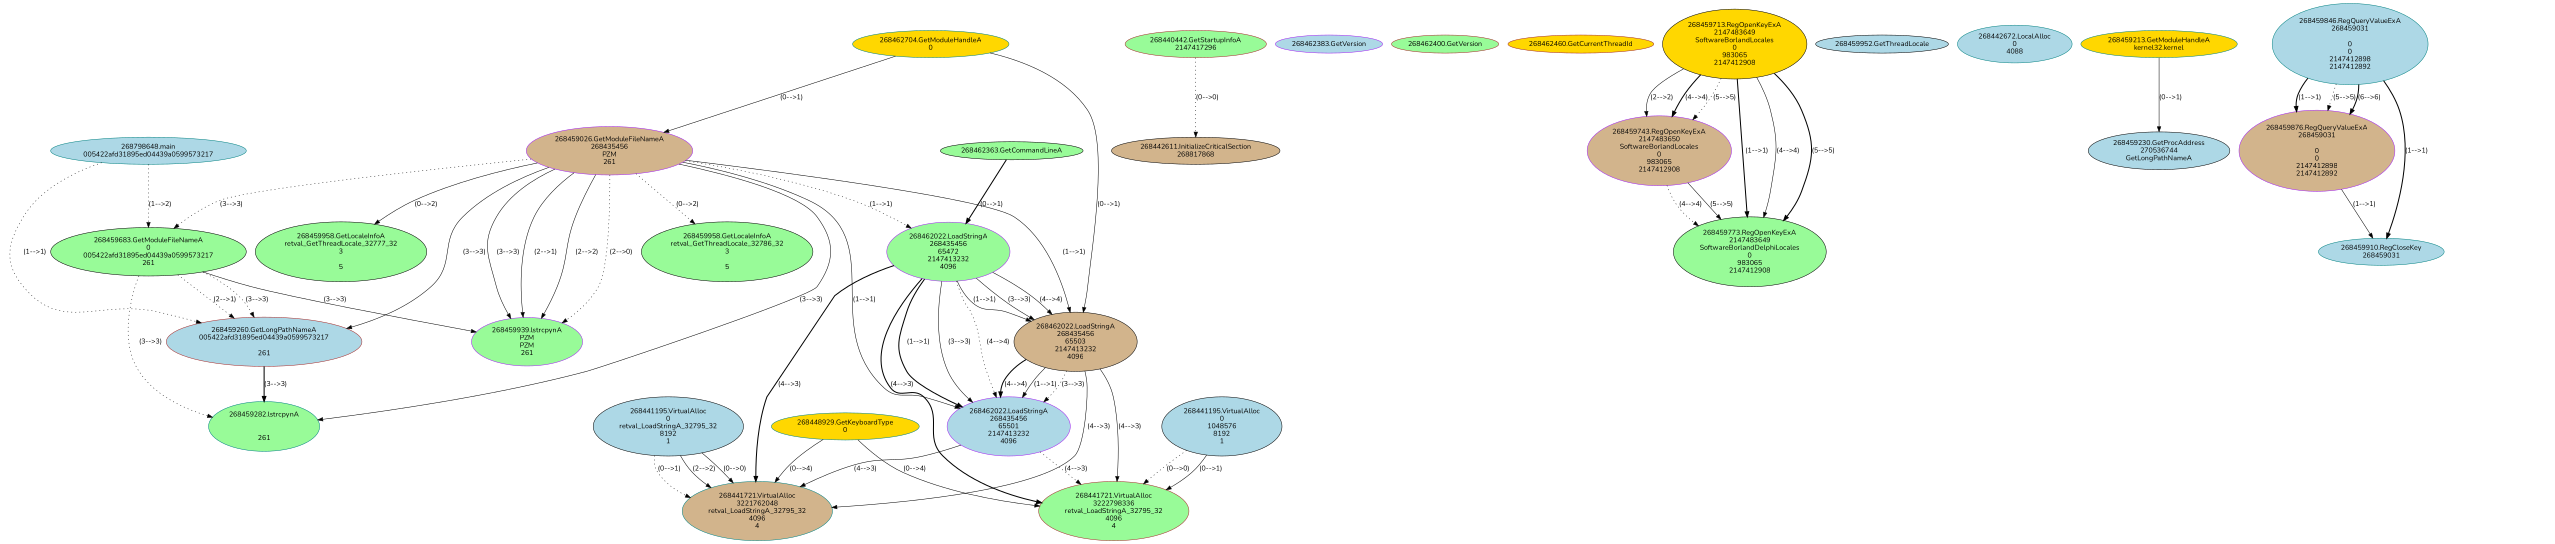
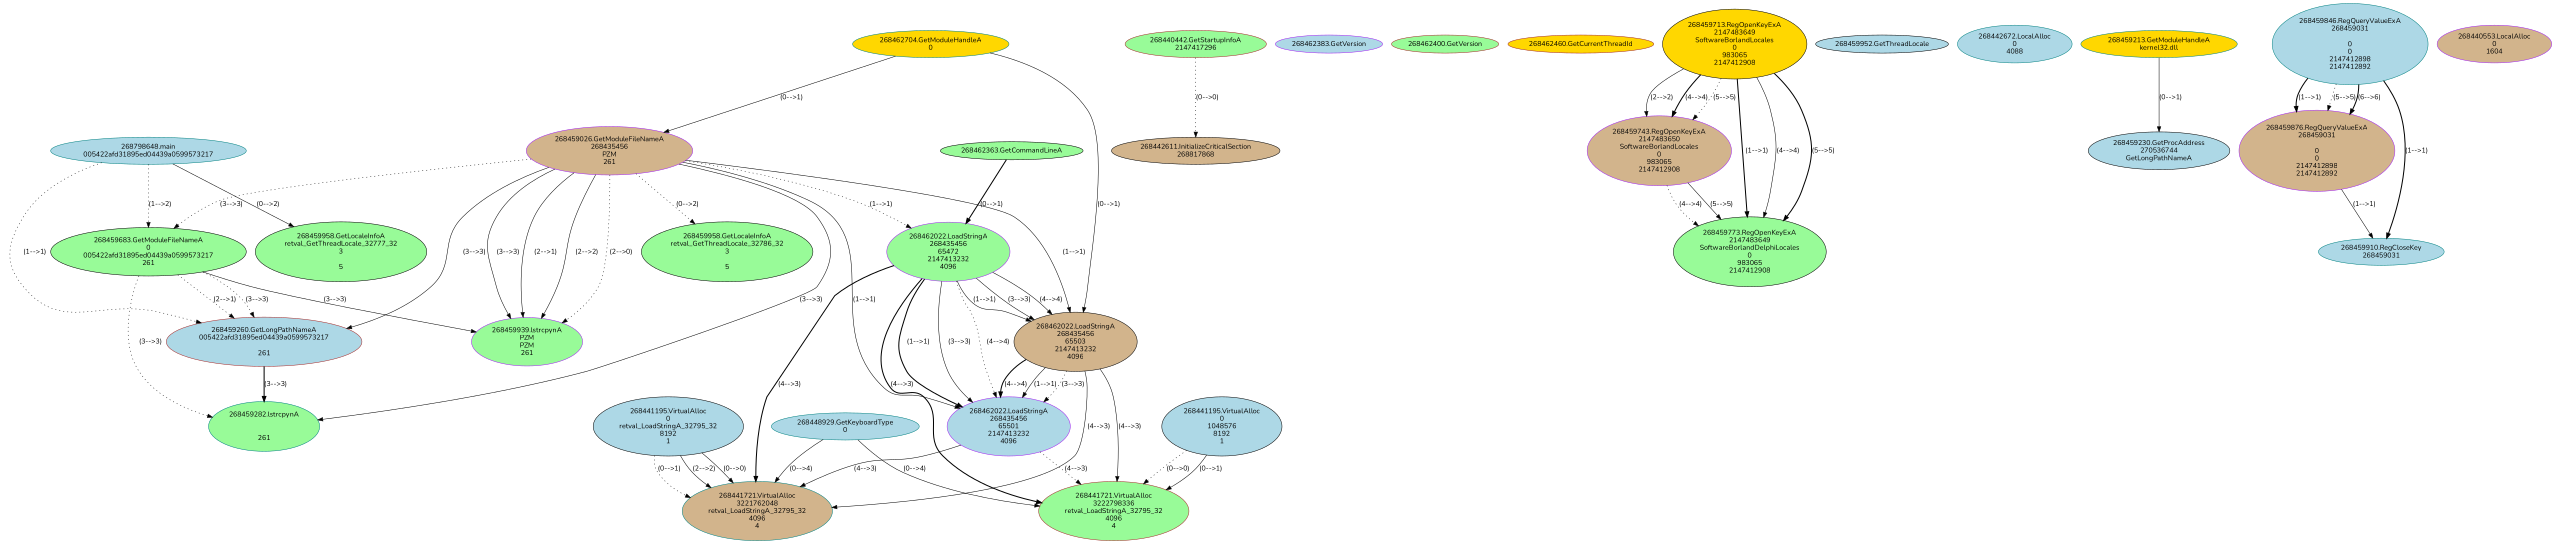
node "268459213.GetModuleHandleA kernel32.kernel": label "268459213.GetModuleHandleA kernel32.kernel" -> "268459213.GetModuleHandleA kernel32.dll"
node "268440553.LocalAlloc 0 1604": added
edge "268459026.GetModuleFileNameA 268435456 PZM 261" -> "268459958.GetLocaleInfoA retval_GetThreadLocale_32777_32 3 5": now "268798648.main 005422afd31895ed04439a0599573217" -> "268459958.GetLocaleInfoA retval_GetThreadLocale_32777_32 3 5"
node "268448929.GetKeyboardType 0": fillcolor gold -> lightblue
